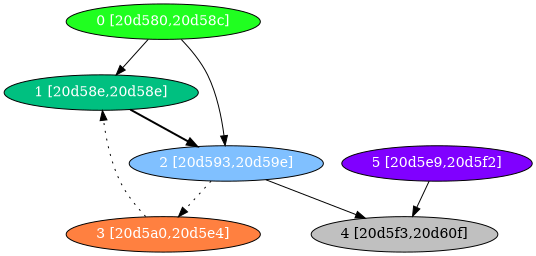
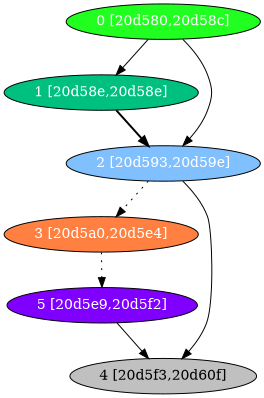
edge "3 [20d5a0,20d5e4]" -> "1 [20d58e,20d58e]": now "3 [20d5a0,20d5e4]" -> "5 [20d5e9,20d5f2]"
